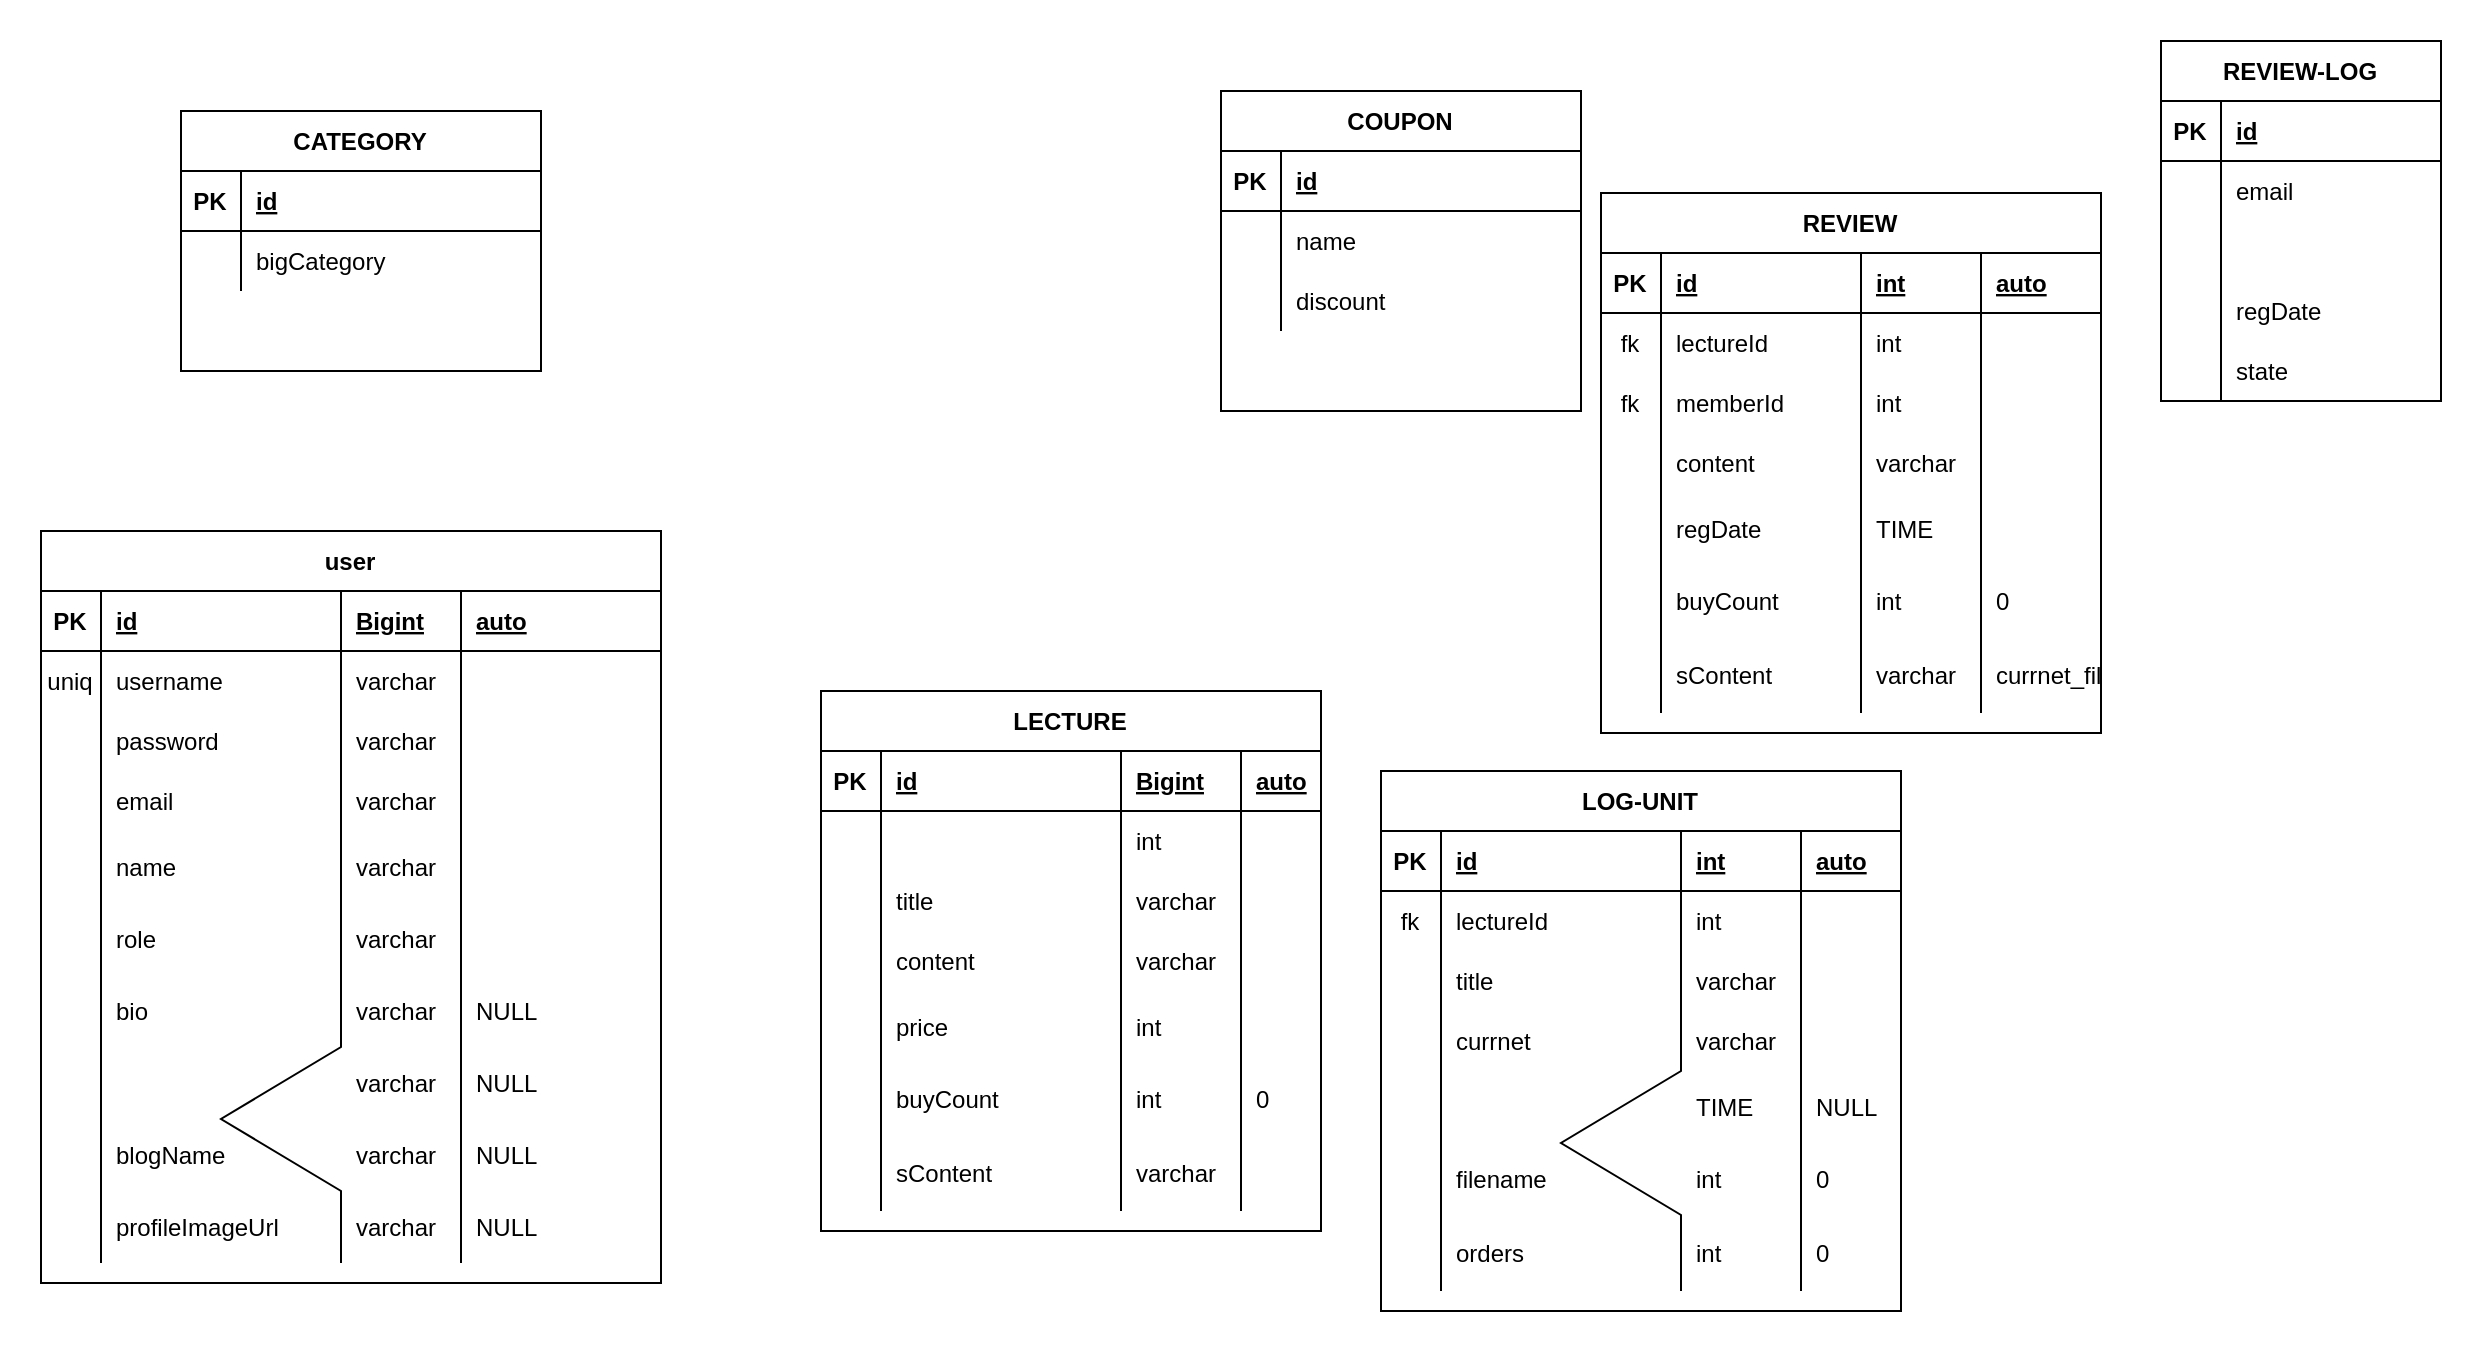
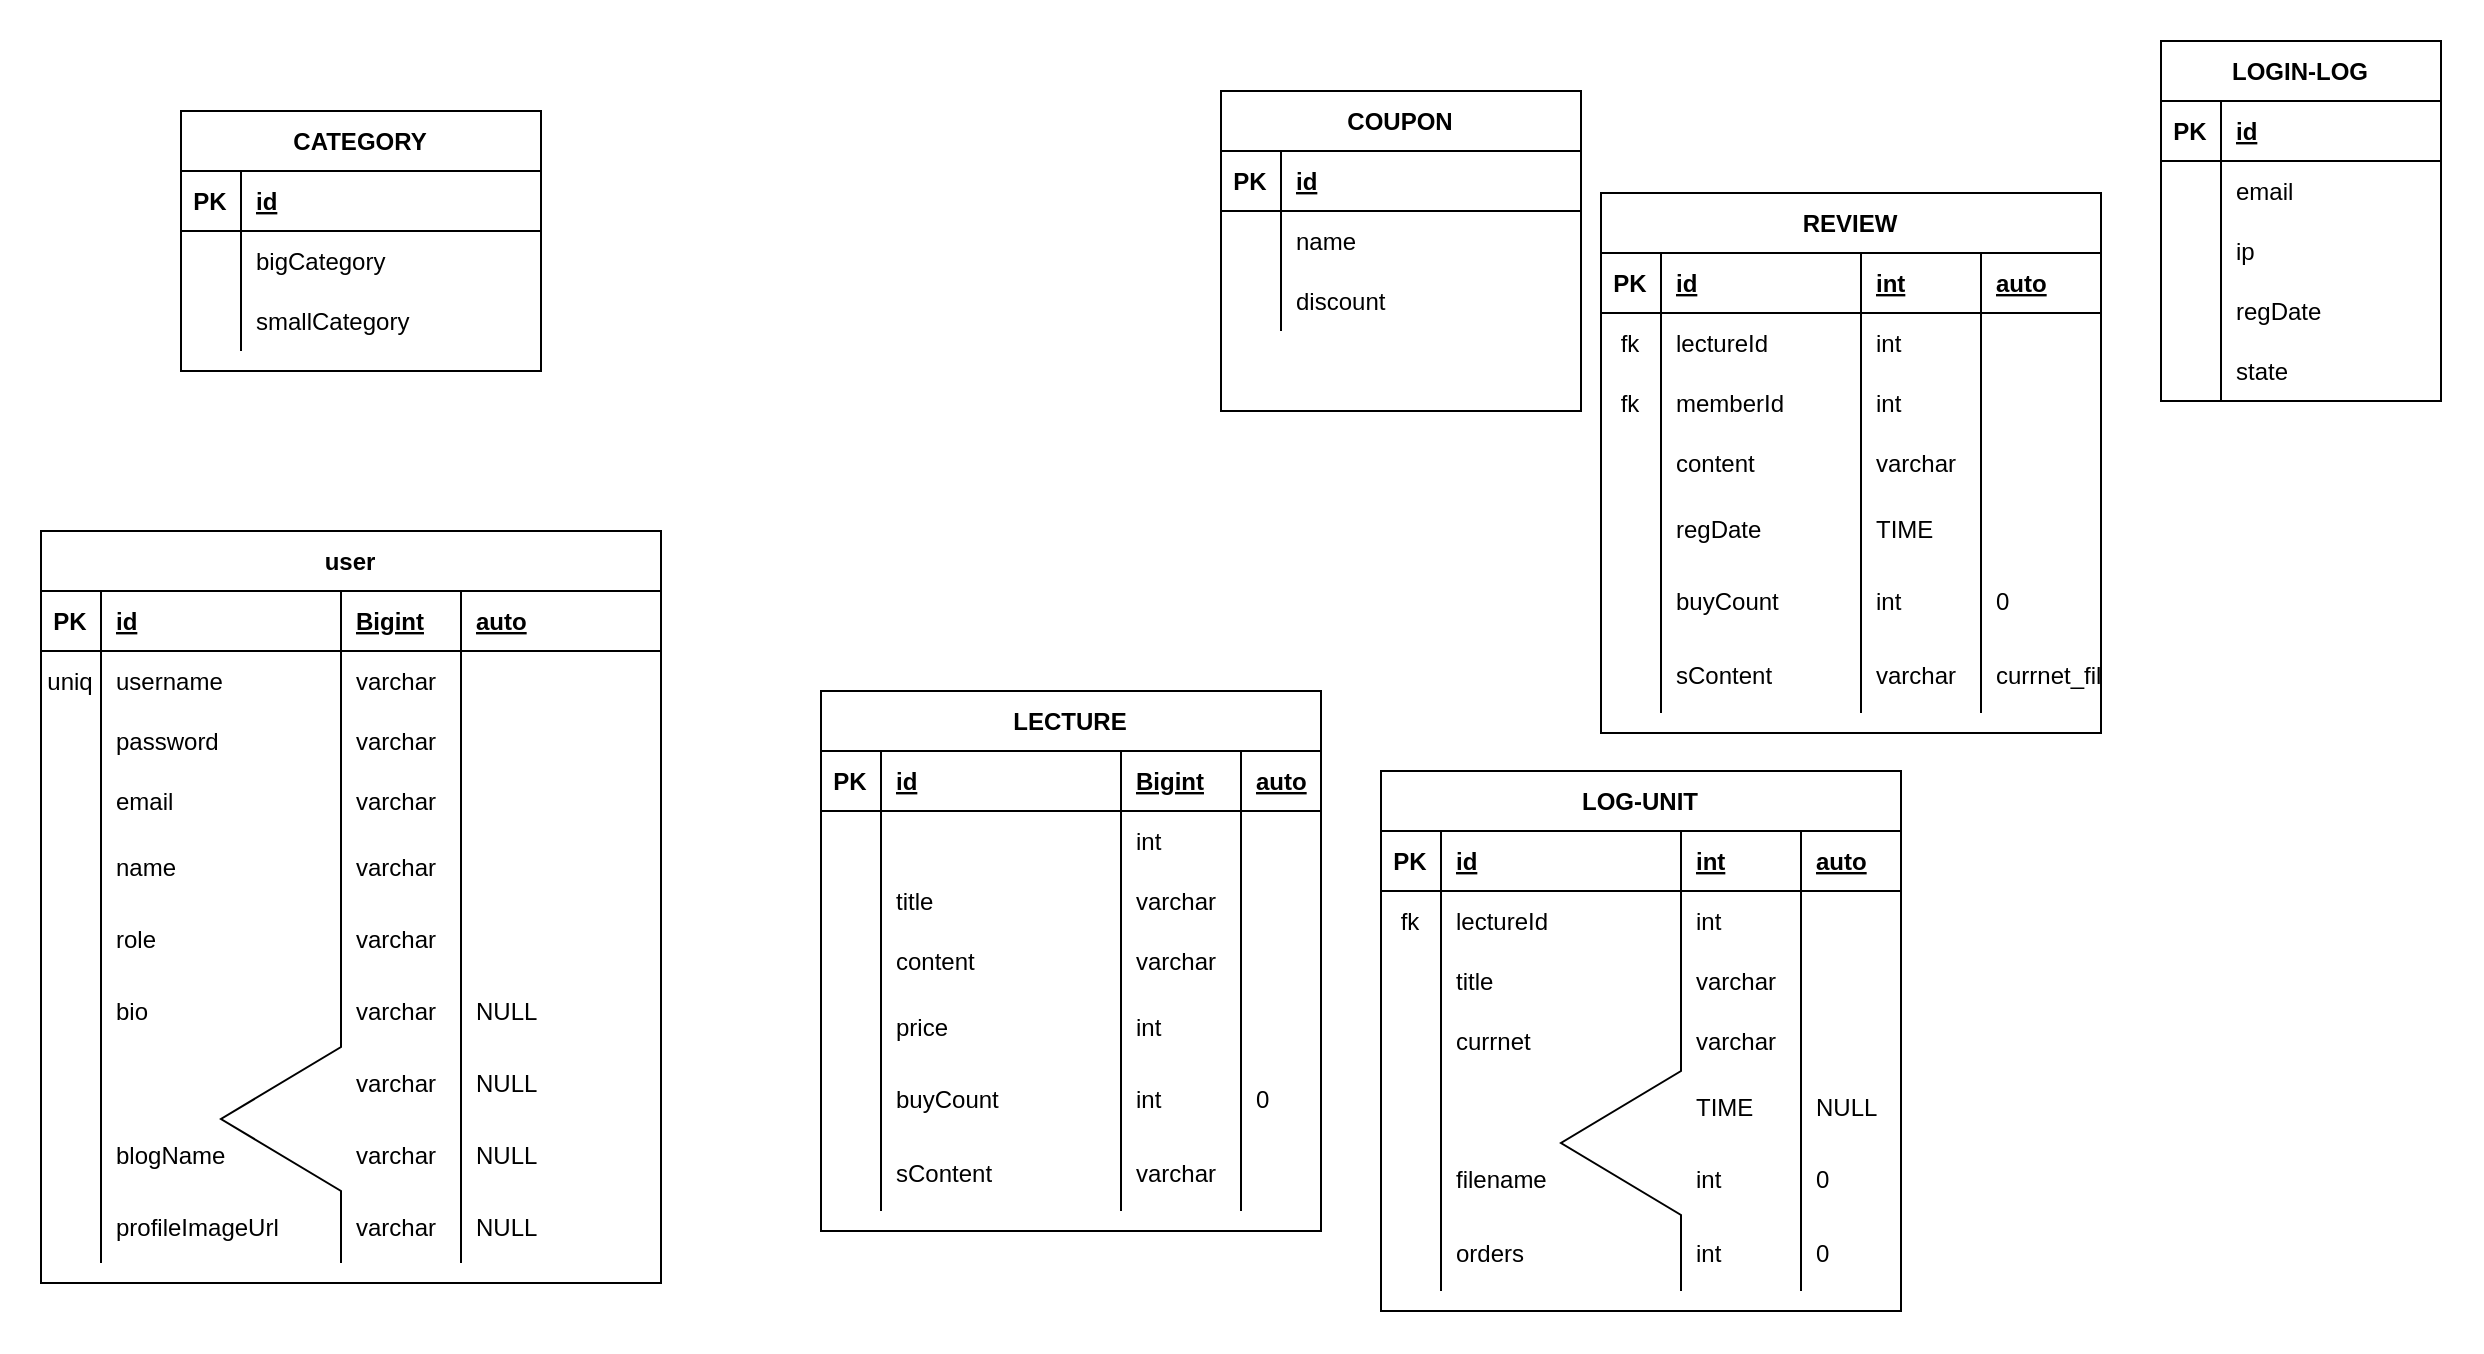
node "REVIEW-LOG": label "REVIEW-LOG" -> "LOGIN-LOG"
node "ip": added
node "smallCategory": added
